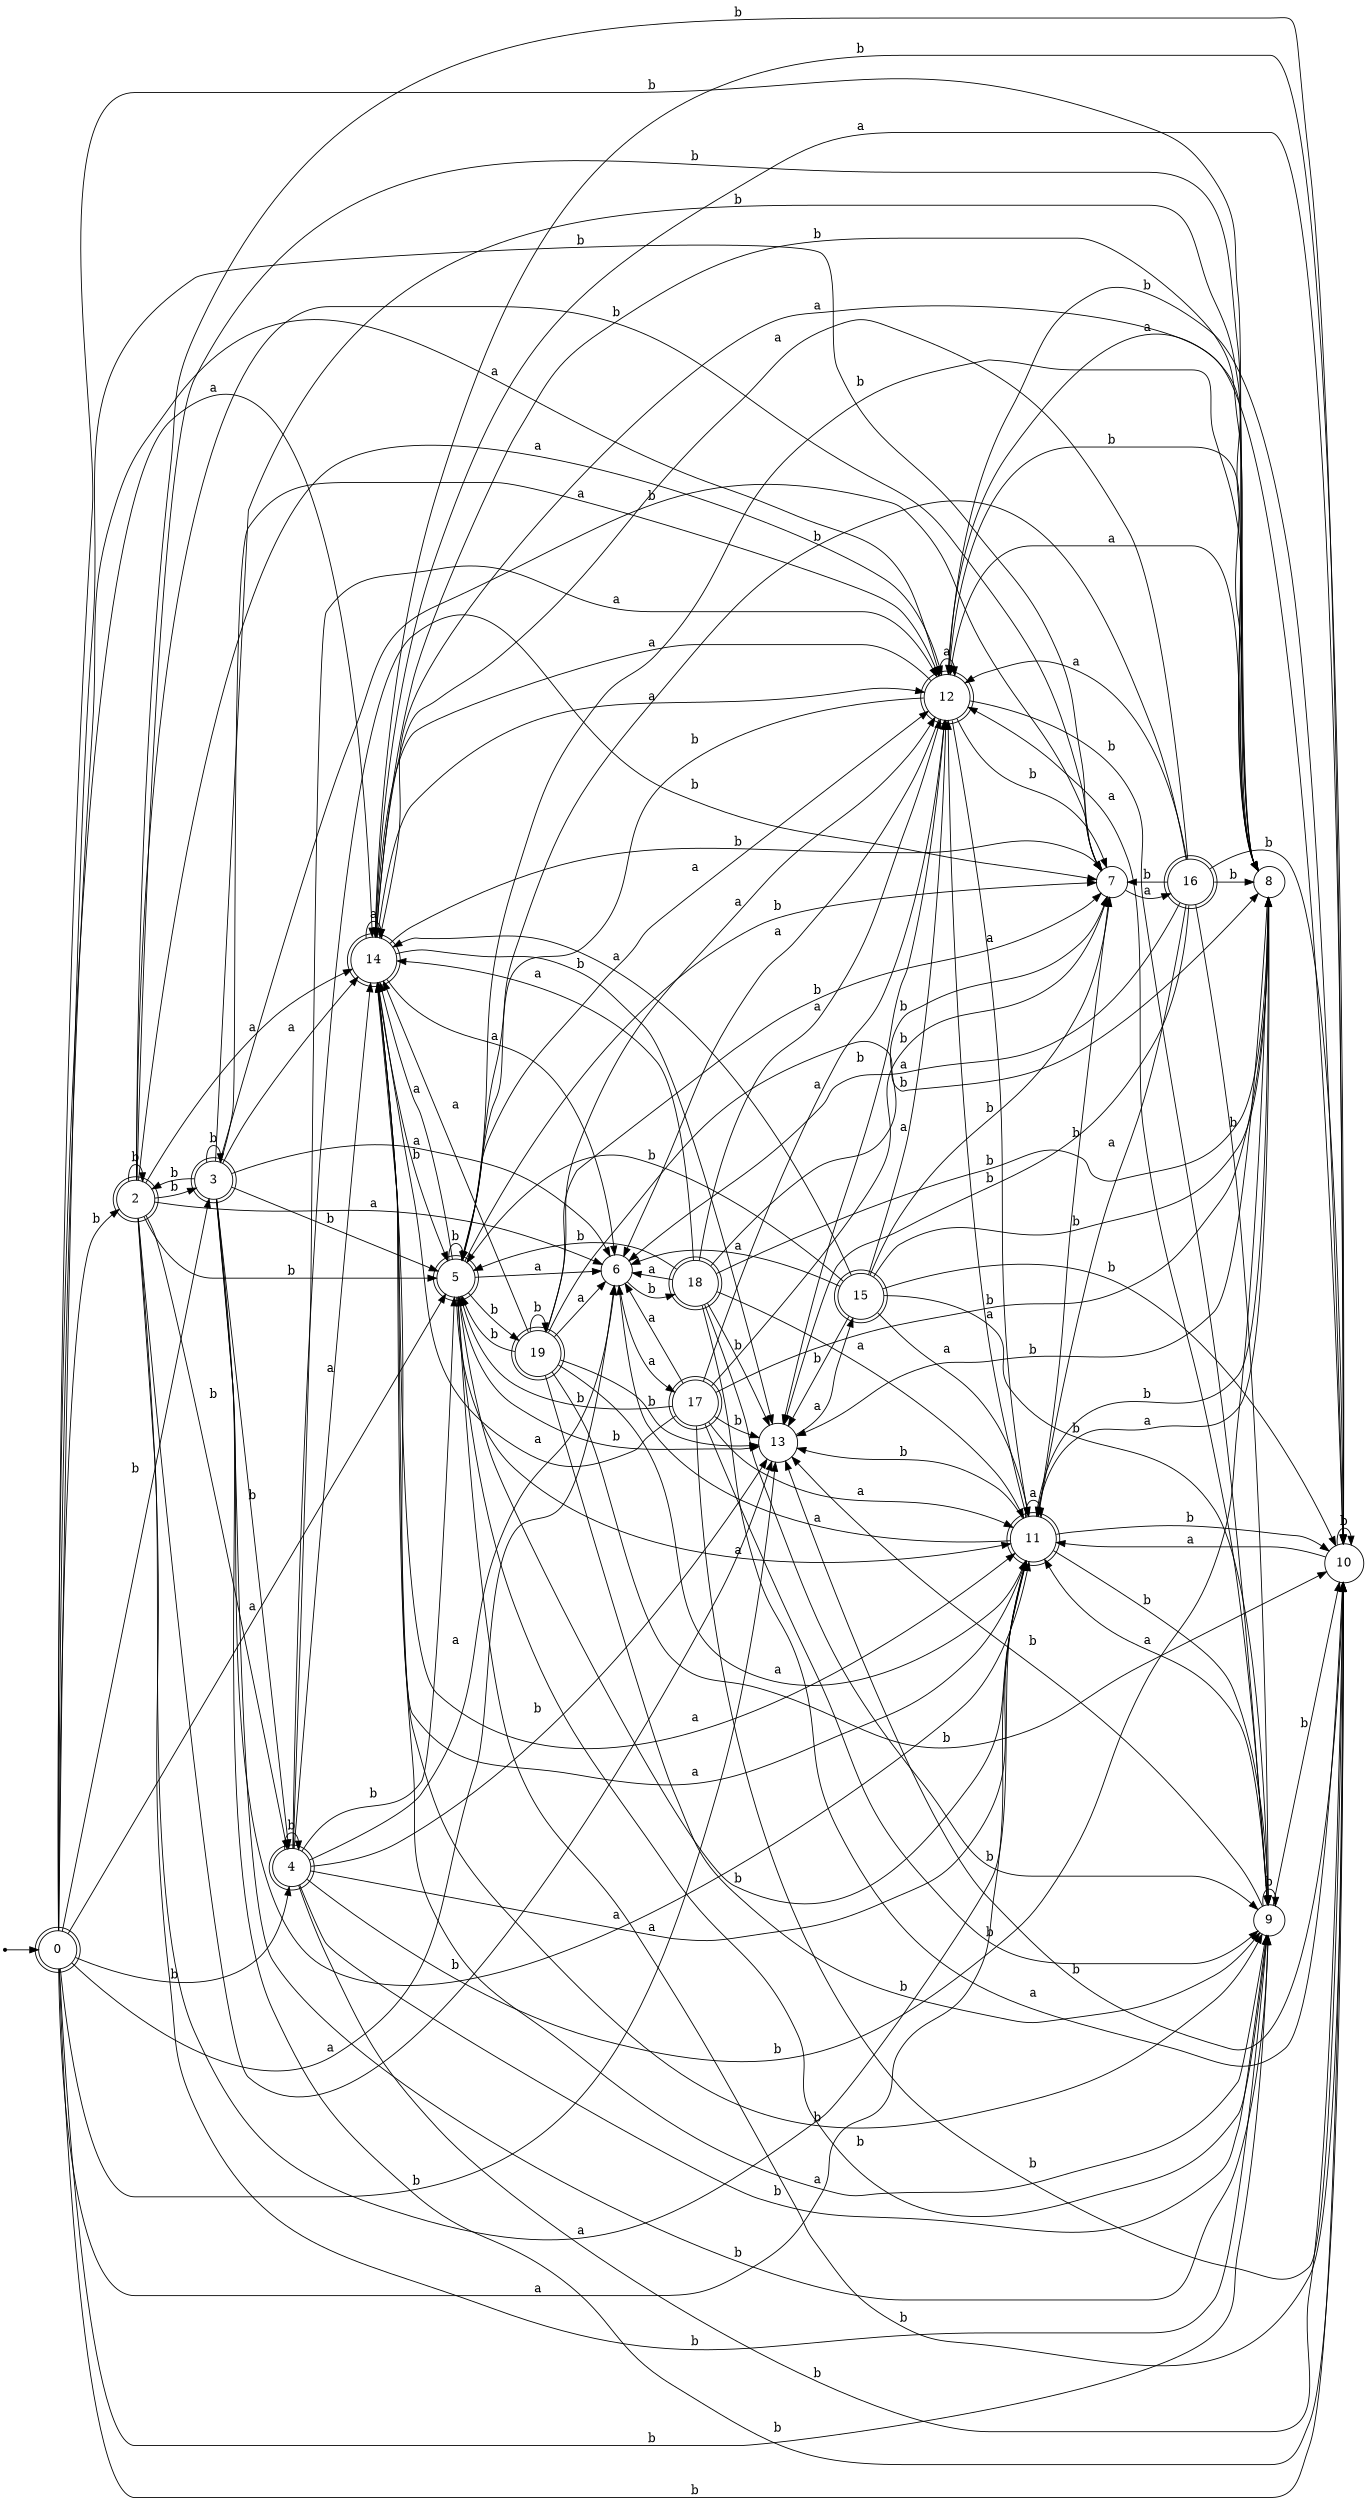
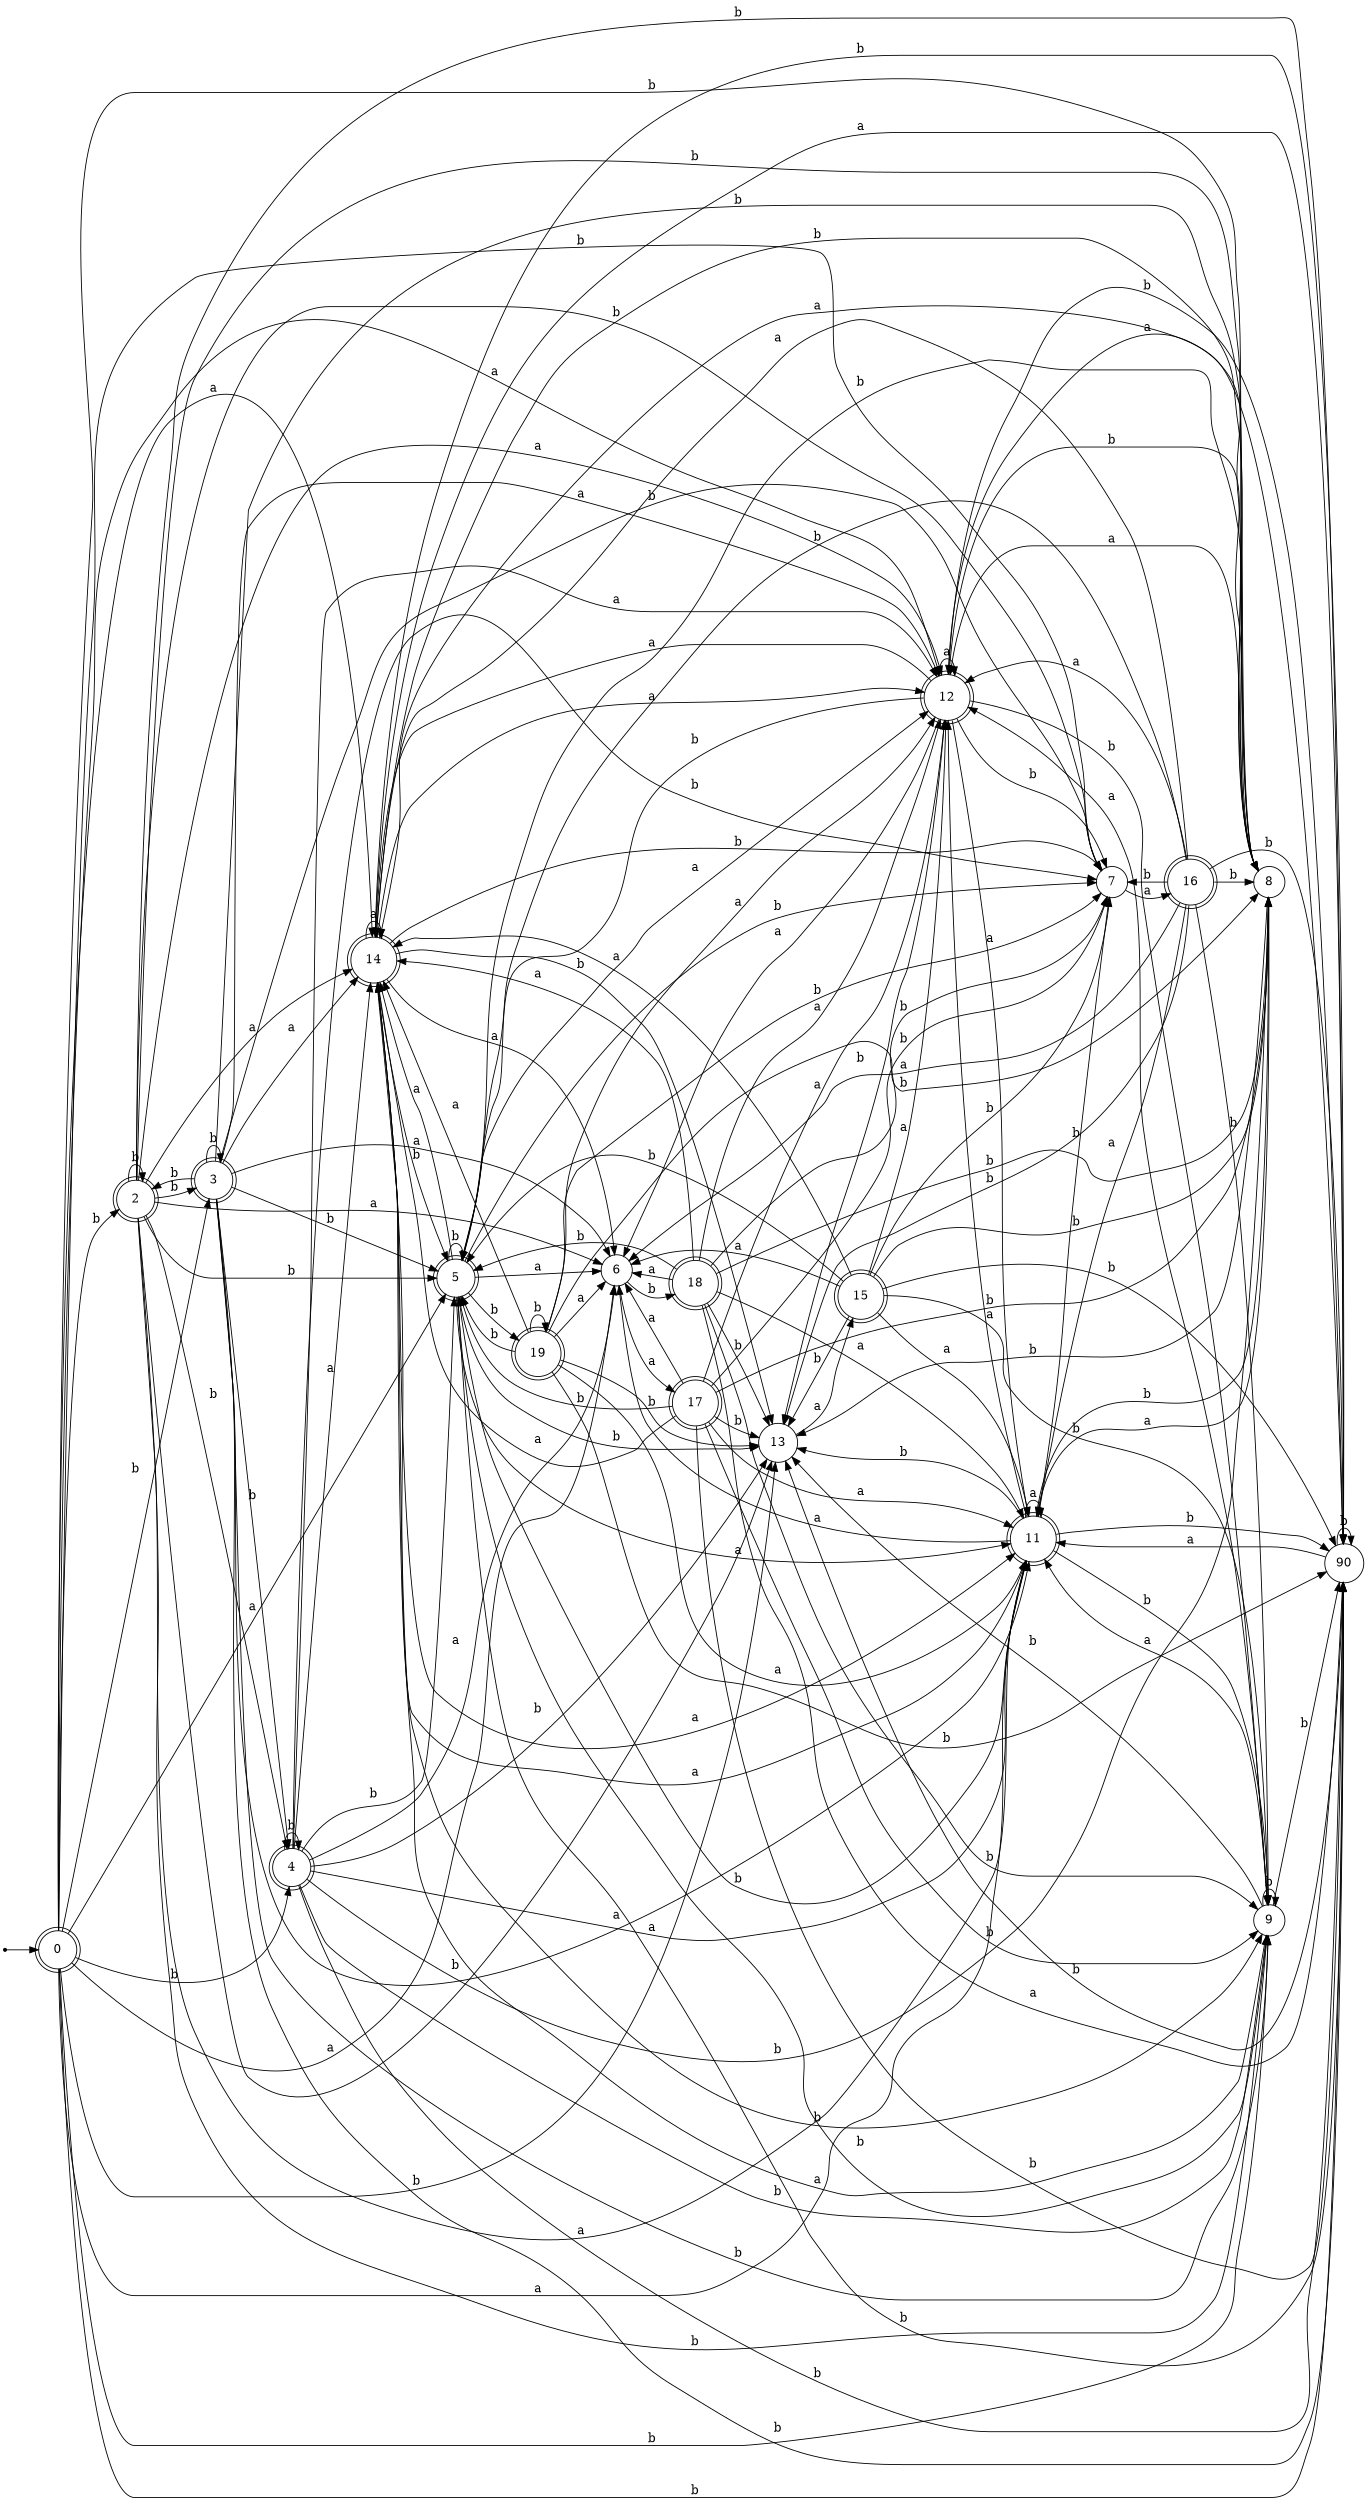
node "10": label "10" -> "90"
edge "19" -> "9": removed, label "b"
